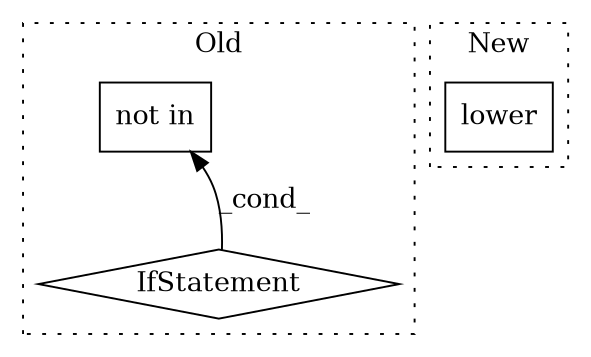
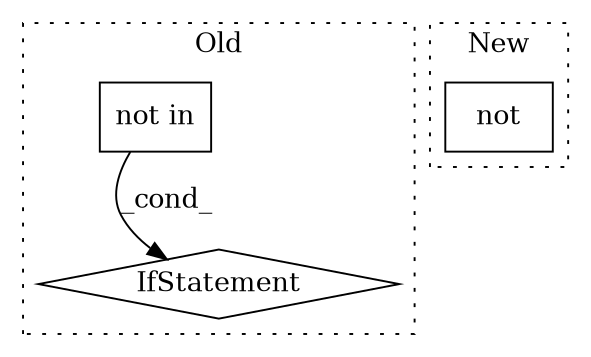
node "lower": label "lower" -> "not"
edge "IfStatement" -> "not in": reversed
